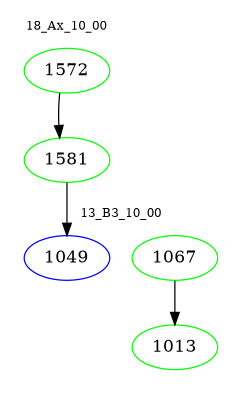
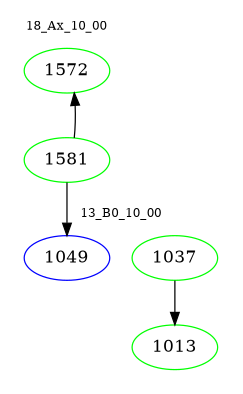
edge "1572" -> "1581": reversed
cluster "13_B3_10_00": label "13_B3_10_00" -> "13_B0_10_00"
node "1067": label "1067" -> "1037"
